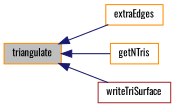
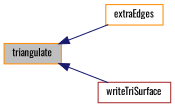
node "getNTris": removed
